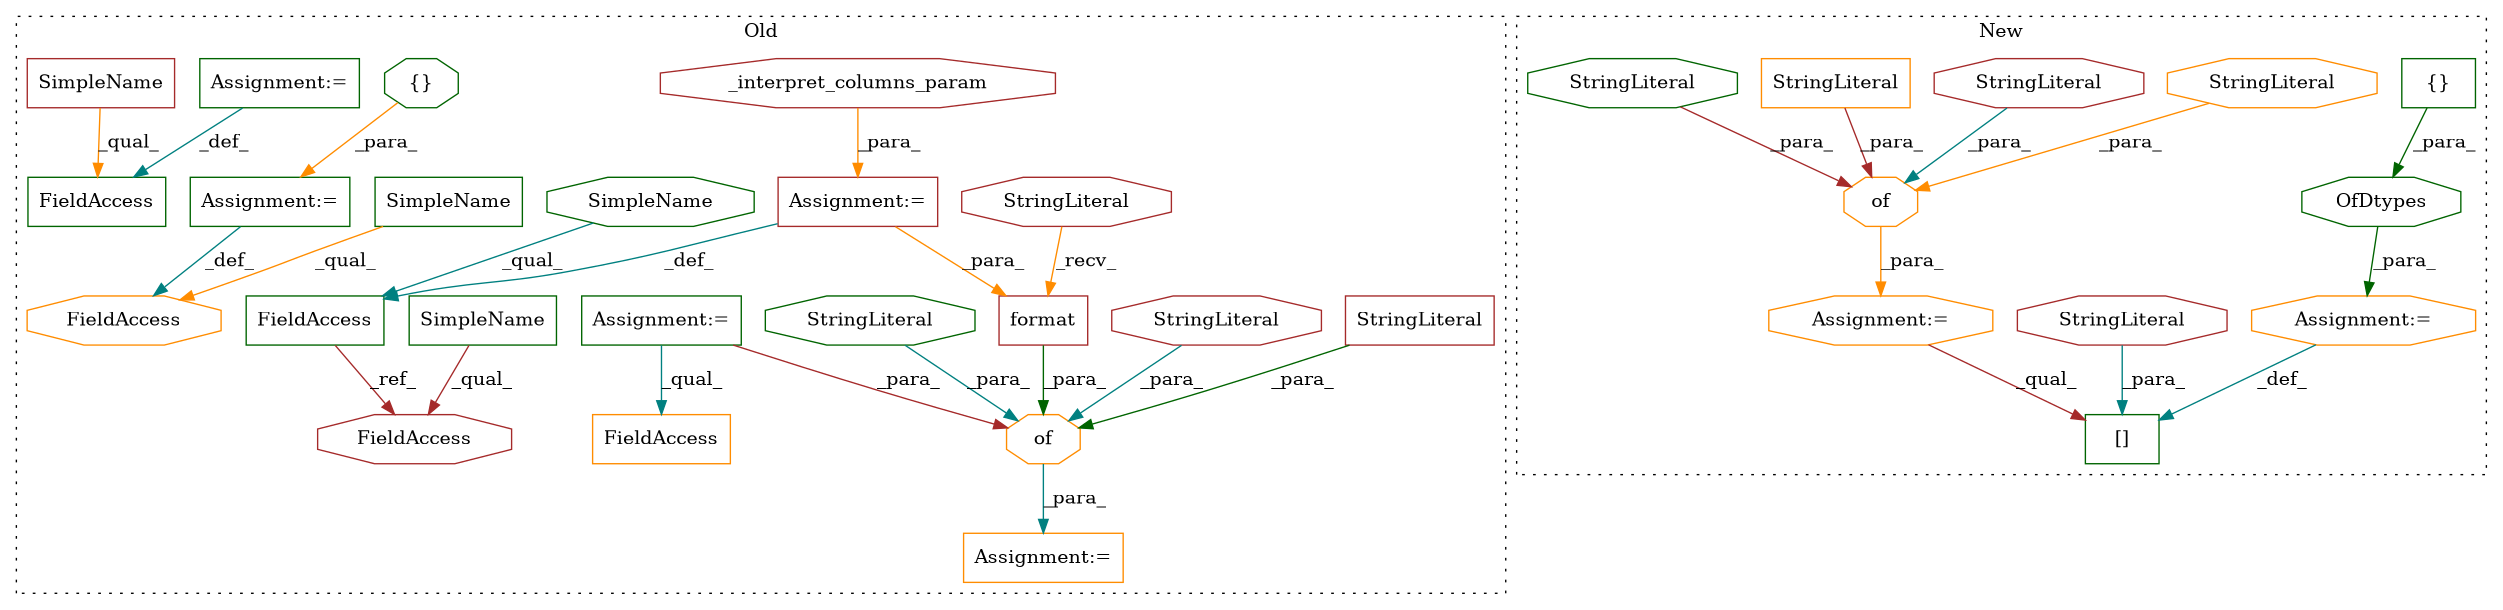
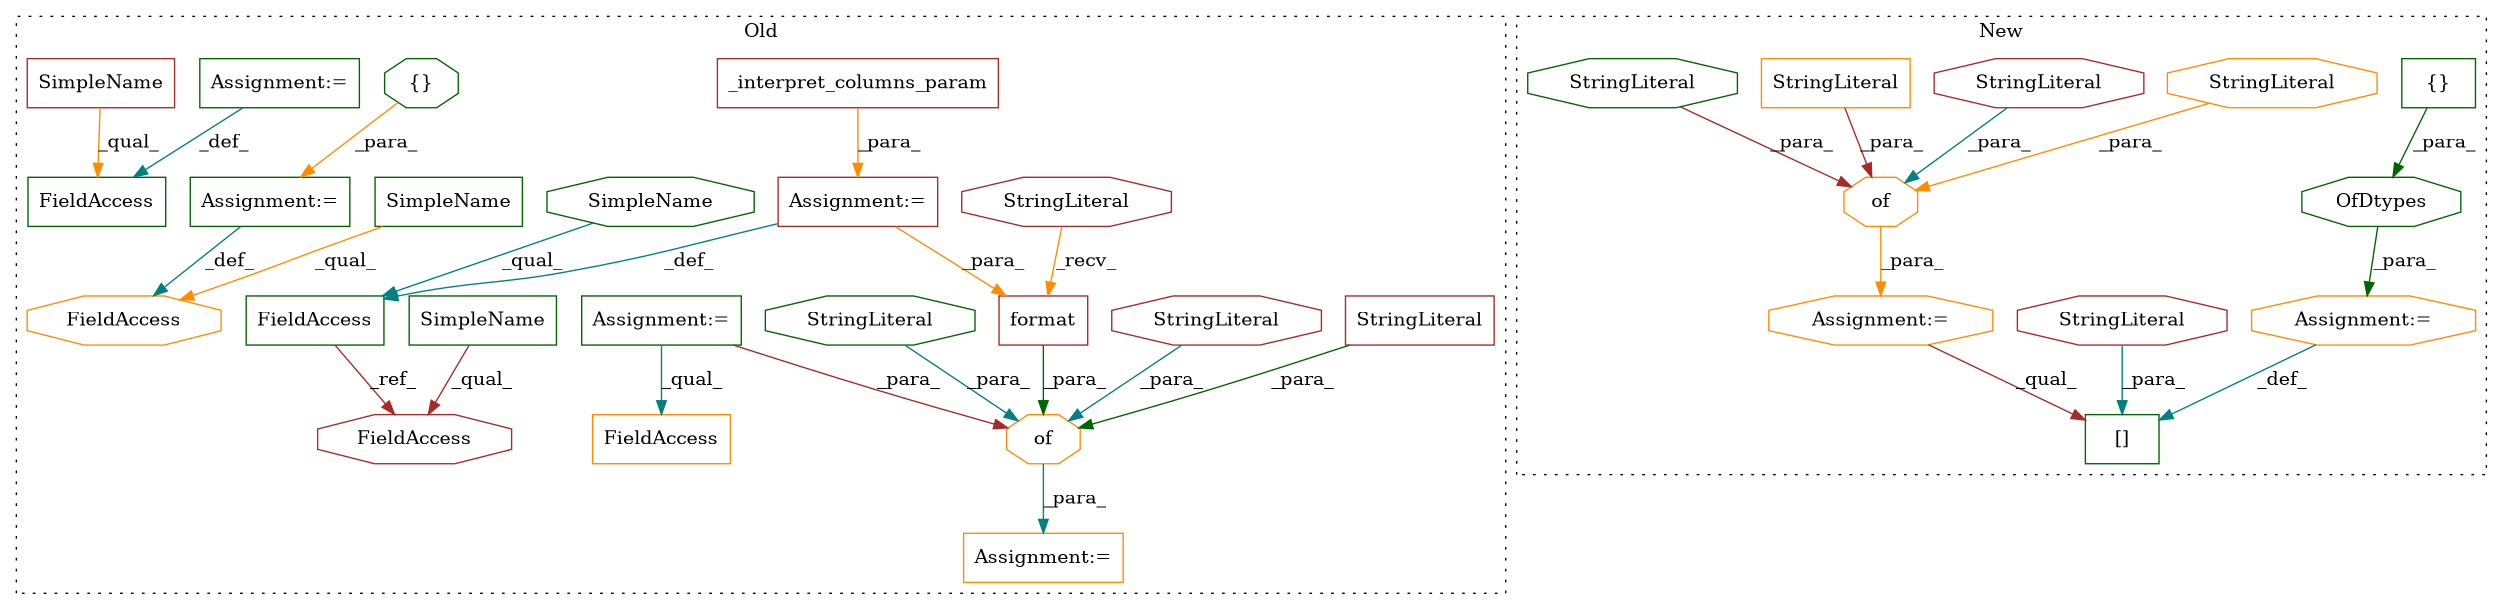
node "_interpret_columns_param": shape octagon -> box
